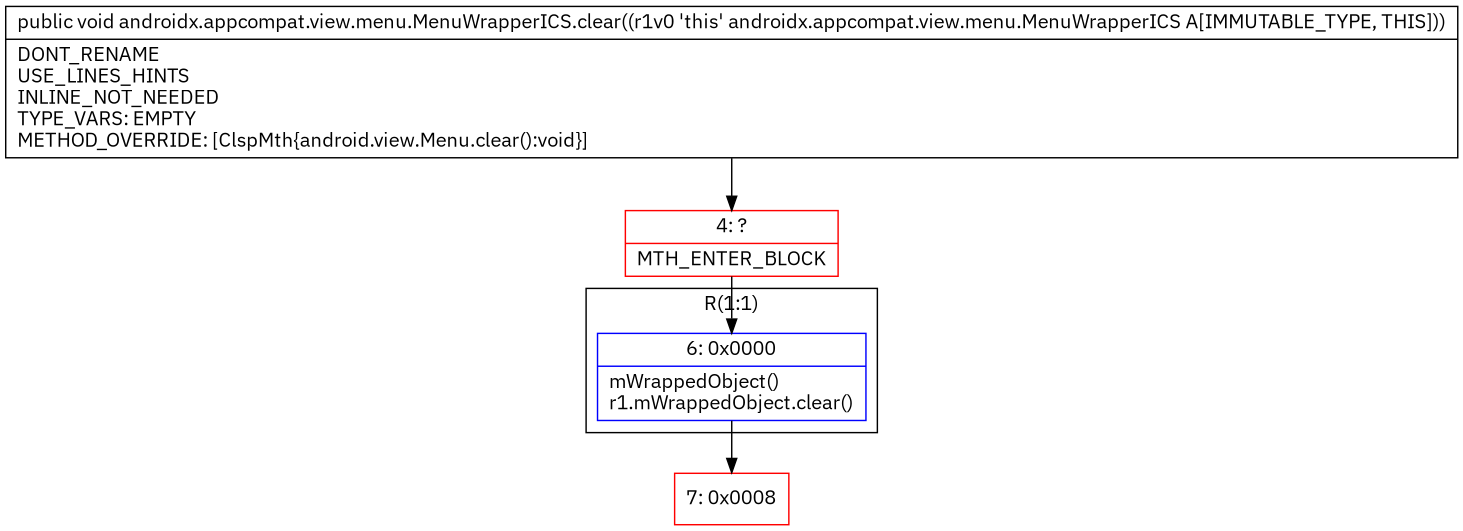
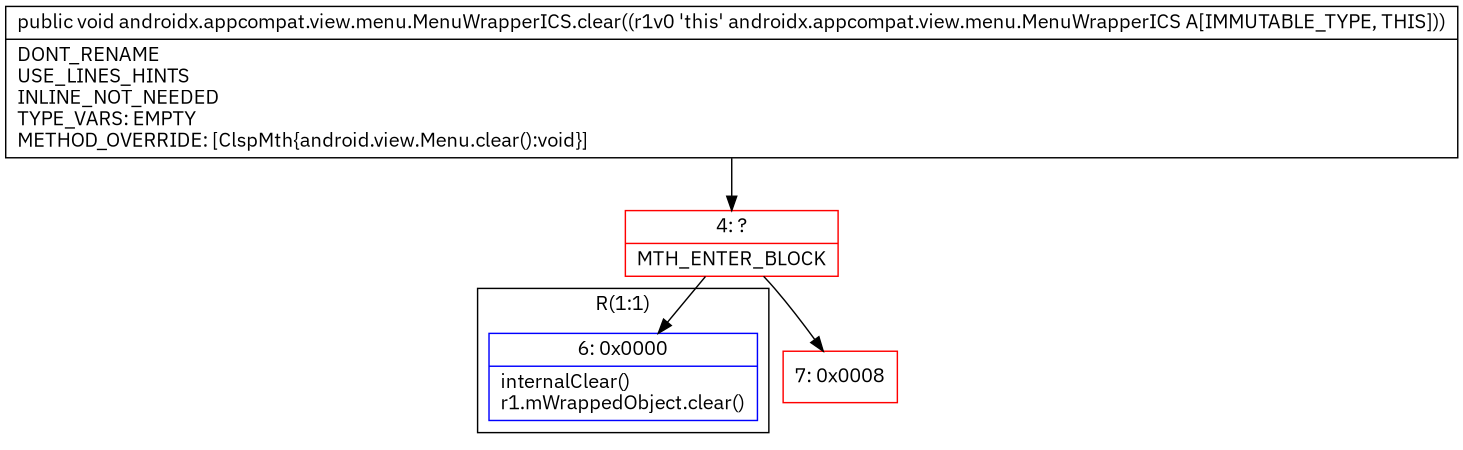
node "6: 0x0000": text "mWrappedObject()" -> "internalClear()"
edge "6: 0x0000" -> "7: 0x0008": now "4: ?" -> "7: 0x0008"
